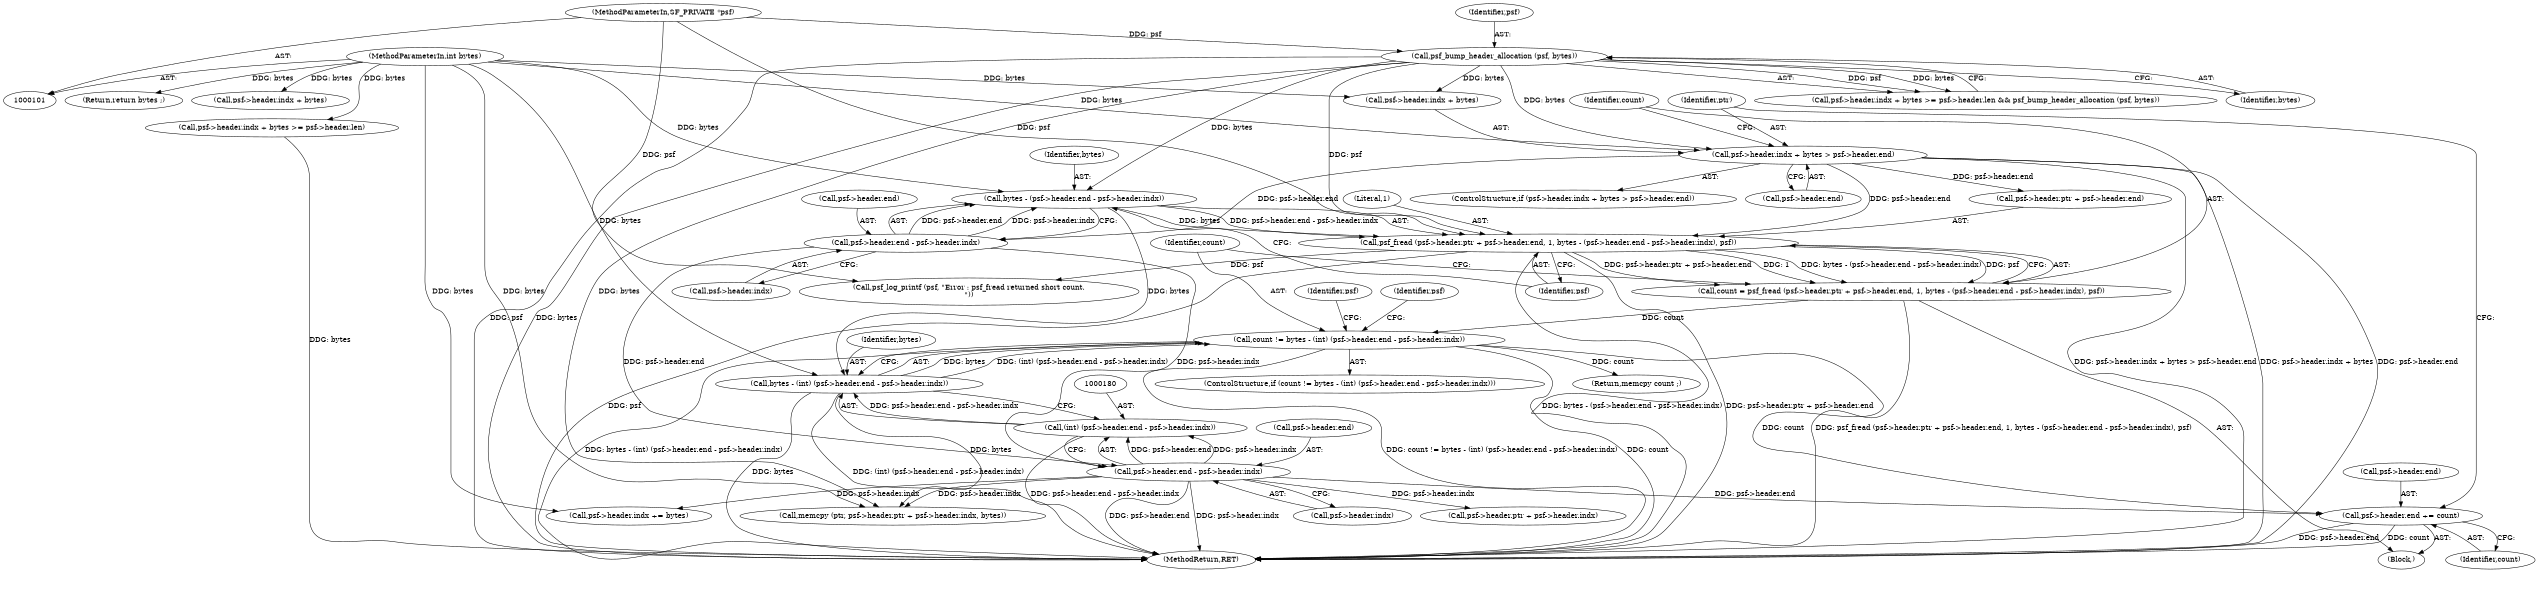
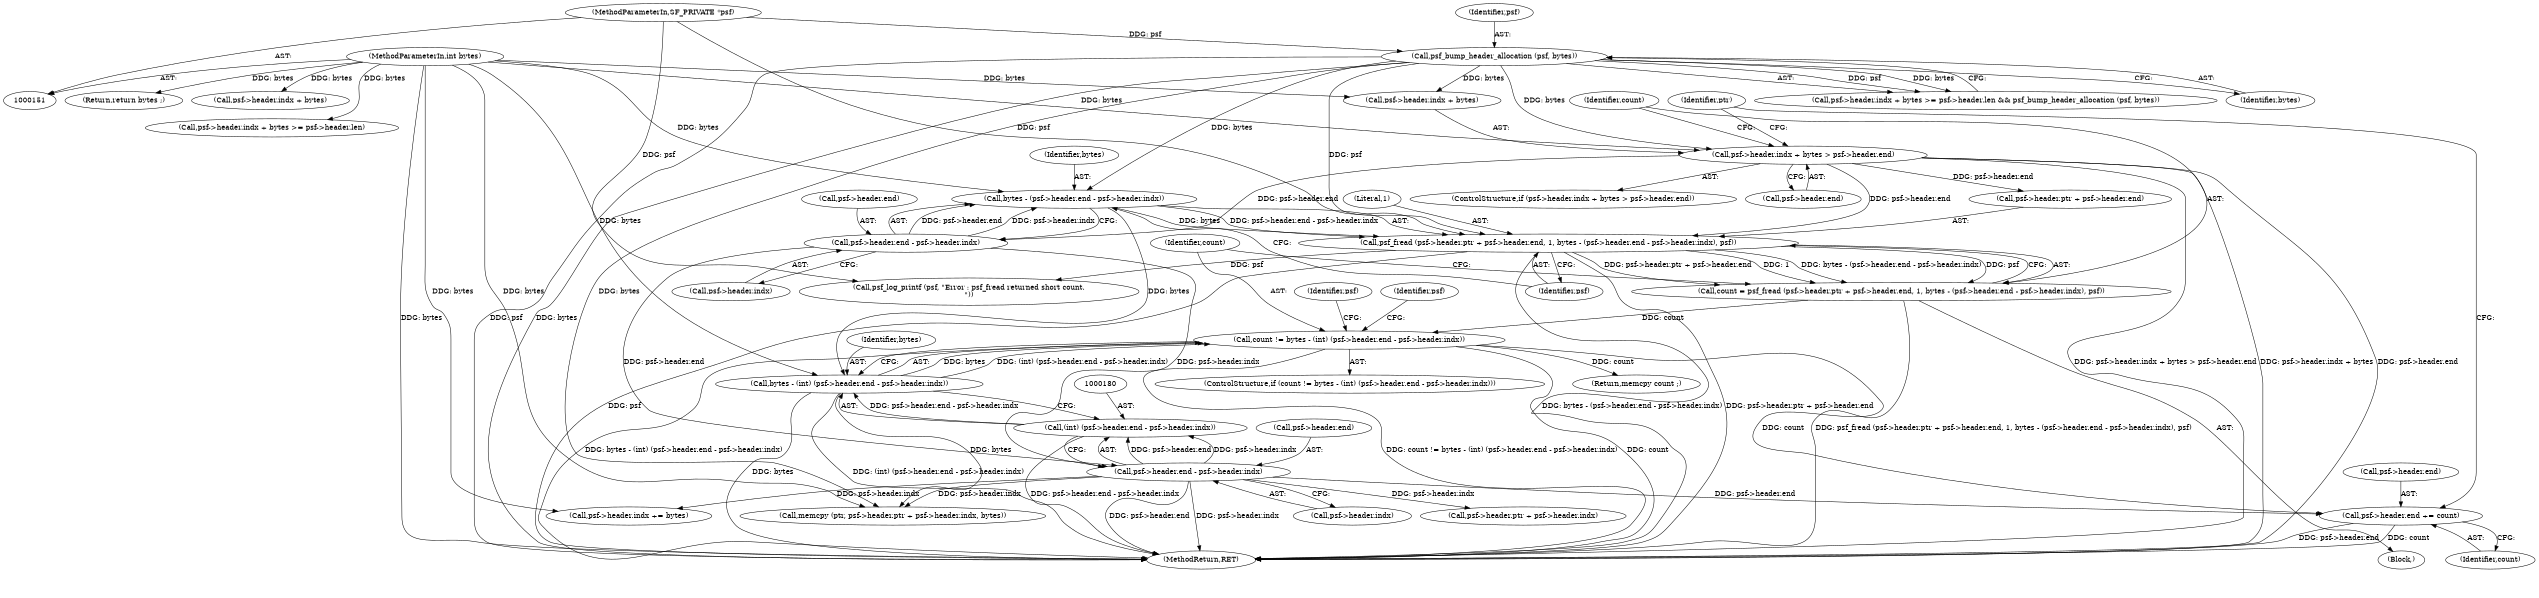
node "1000101": label "1000101" -> "1000151"
edge "(Identifier,ptr)" -> "(Call,psf->header.indx + bytes > psf->header.end)": label "AST: " -> "CFG: "
edge "(Call,psf->header.end += count)" -> "(Block,)": removed, label "AST:"
edge "(Call,psf->header.indx + bytes >= psf->header.len)" -> "(MethodReturn,RET)": now "(MethodParameterIn,int bytes)" -> "(MethodReturn,RET)"
